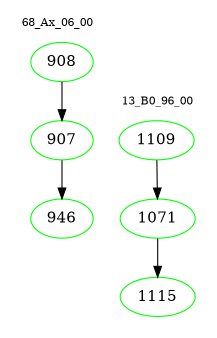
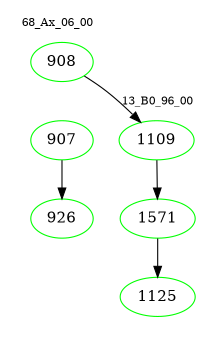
edge "908" -> "907": now "908" -> "1109"
node "946": label "946" -> "926"
node "1071": label "1071" -> "1571"
node "1115": label "1115" -> "1125"
